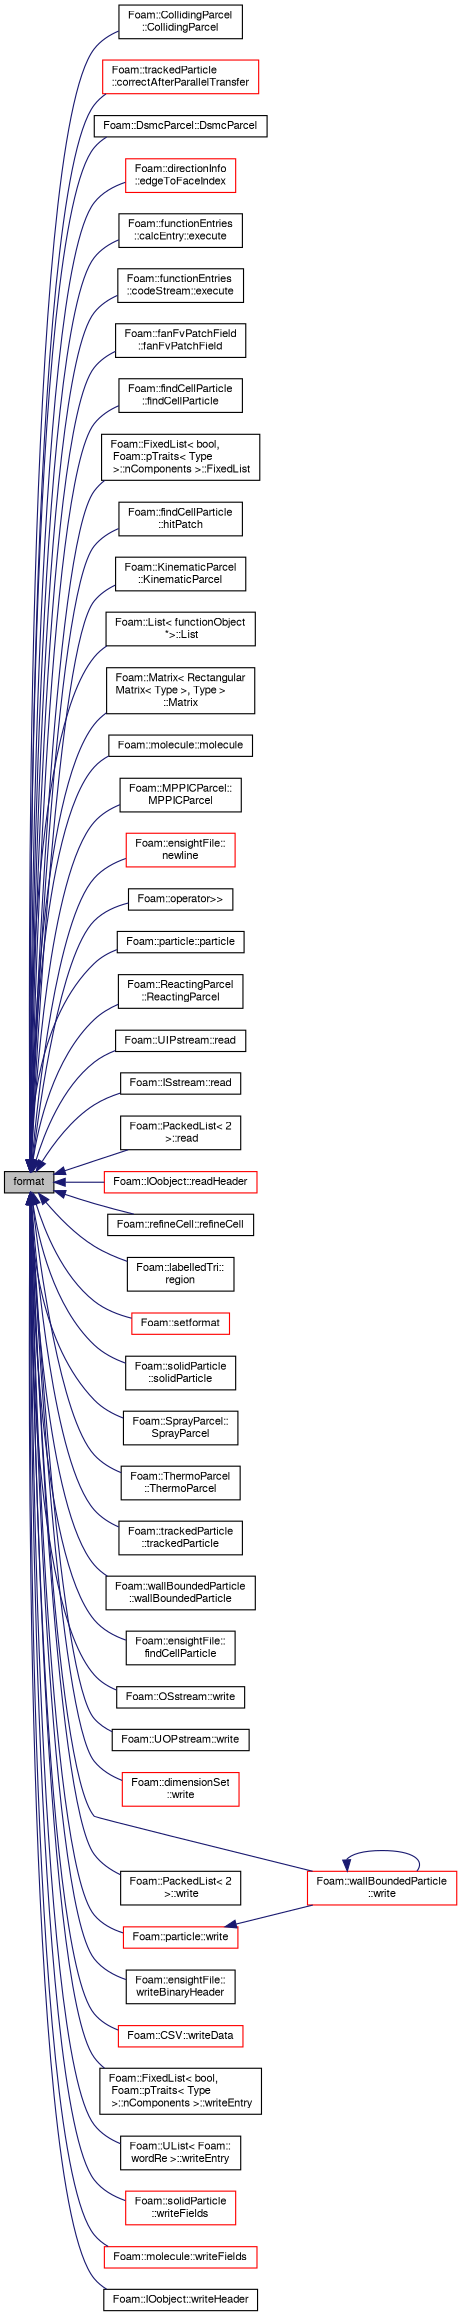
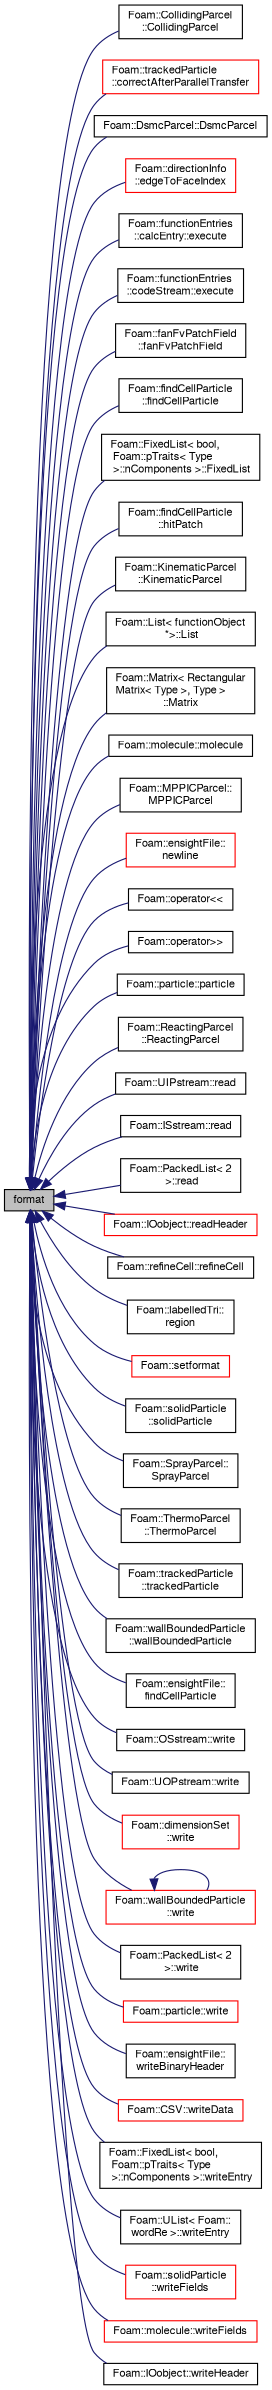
node "Foam::operator<<": added
edge "Foam::wallBoundedParticle ::write" -> "Foam::particle::write": removed
